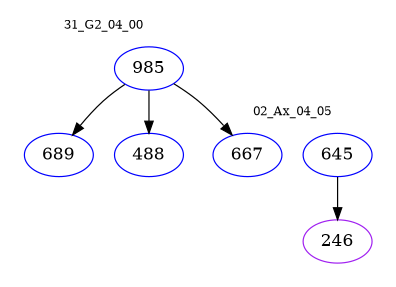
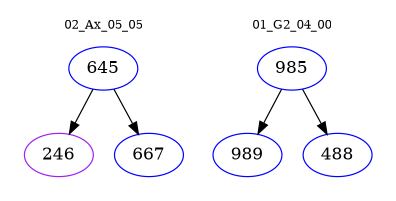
cluster "31_G2_04_00": label "31_G2_04_00" -> "01_G2_04_00"
cluster "02_Ax_04_05": label "02_Ax_04_05" -> "02_Ax_05_05"
edge "985" -> "667": now "645" -> "667"
node "689": label "689" -> "989"
